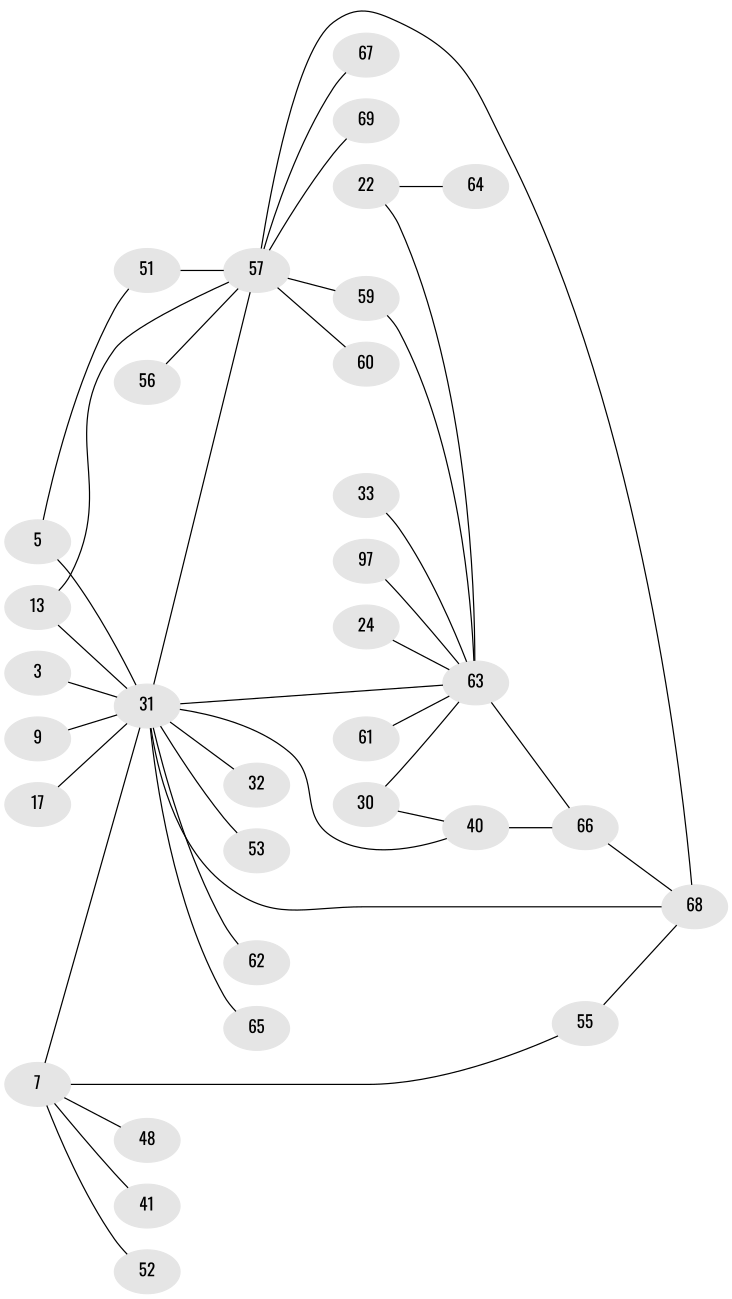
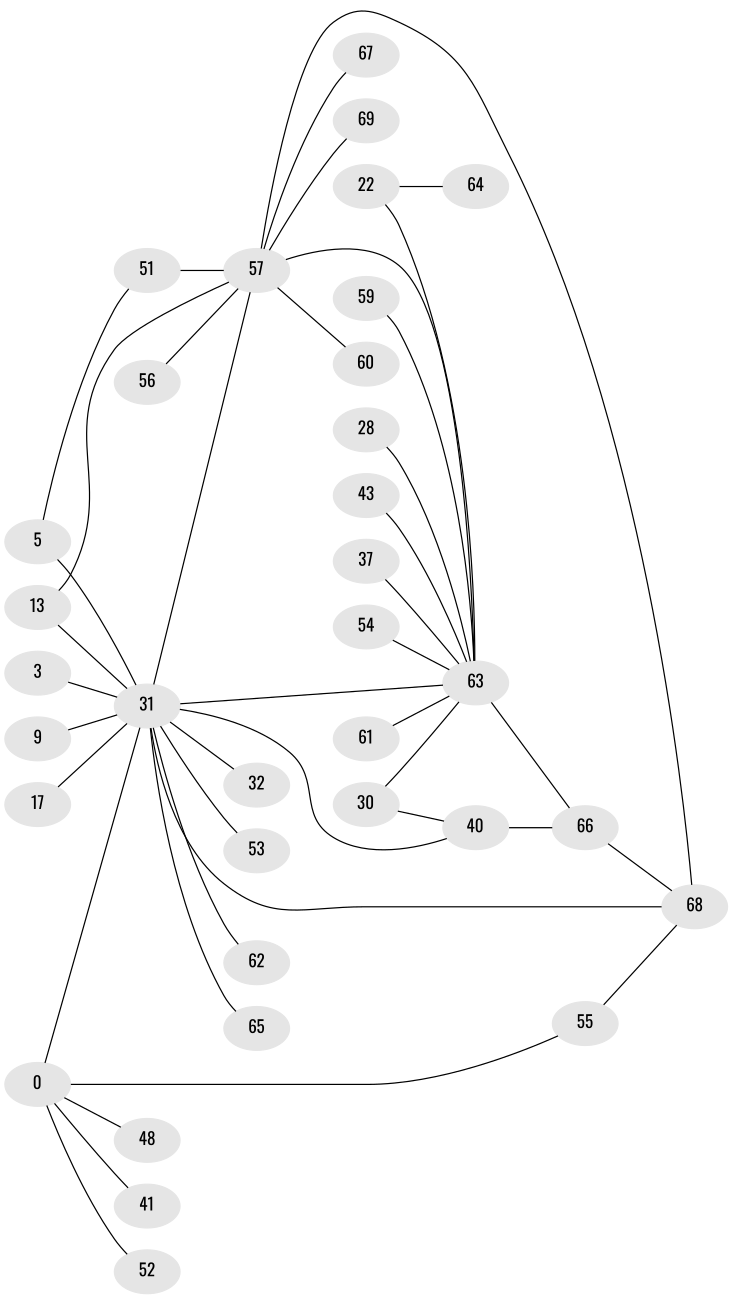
edge "57" -- "59": now "57" -- "63"
node "28": added
node "33": label "33" -> "43"
node "97": label "97" -> "37"
node "24": label "24" -> "54"
node "7": label "7" -> "0"
